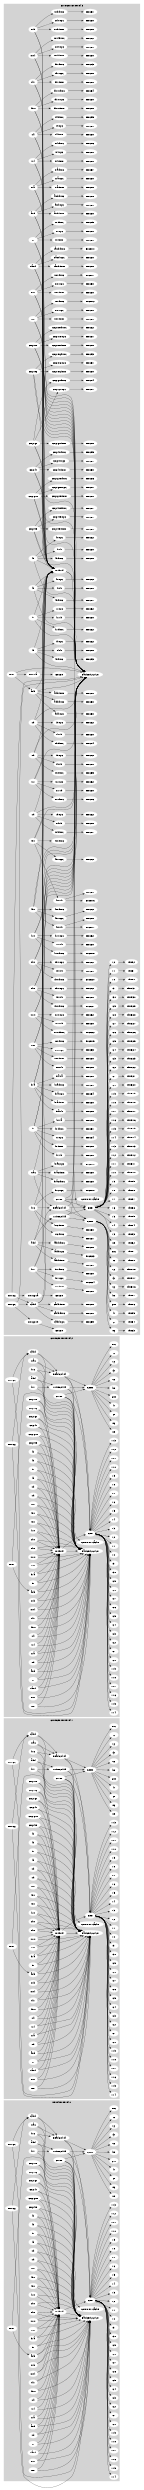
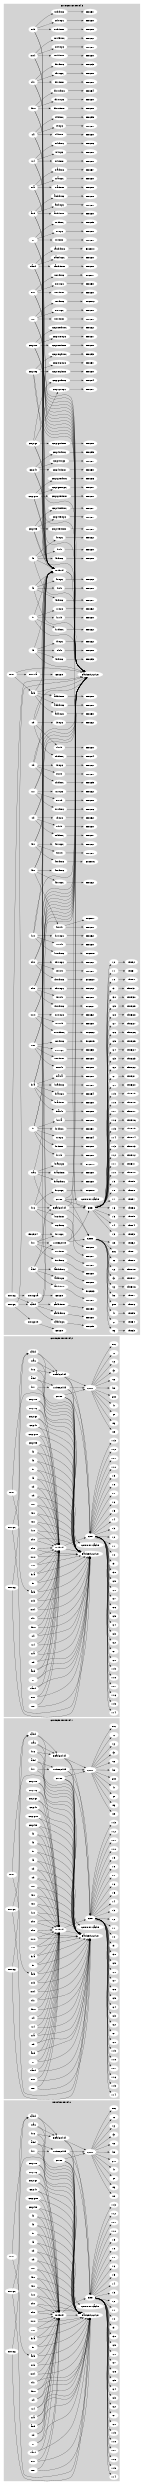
edge "lbu:rb" -> "Enc=16": now "lbu:func" -> "Enc=16"
edge "brr:opc" -> "Enc=24": reversed
